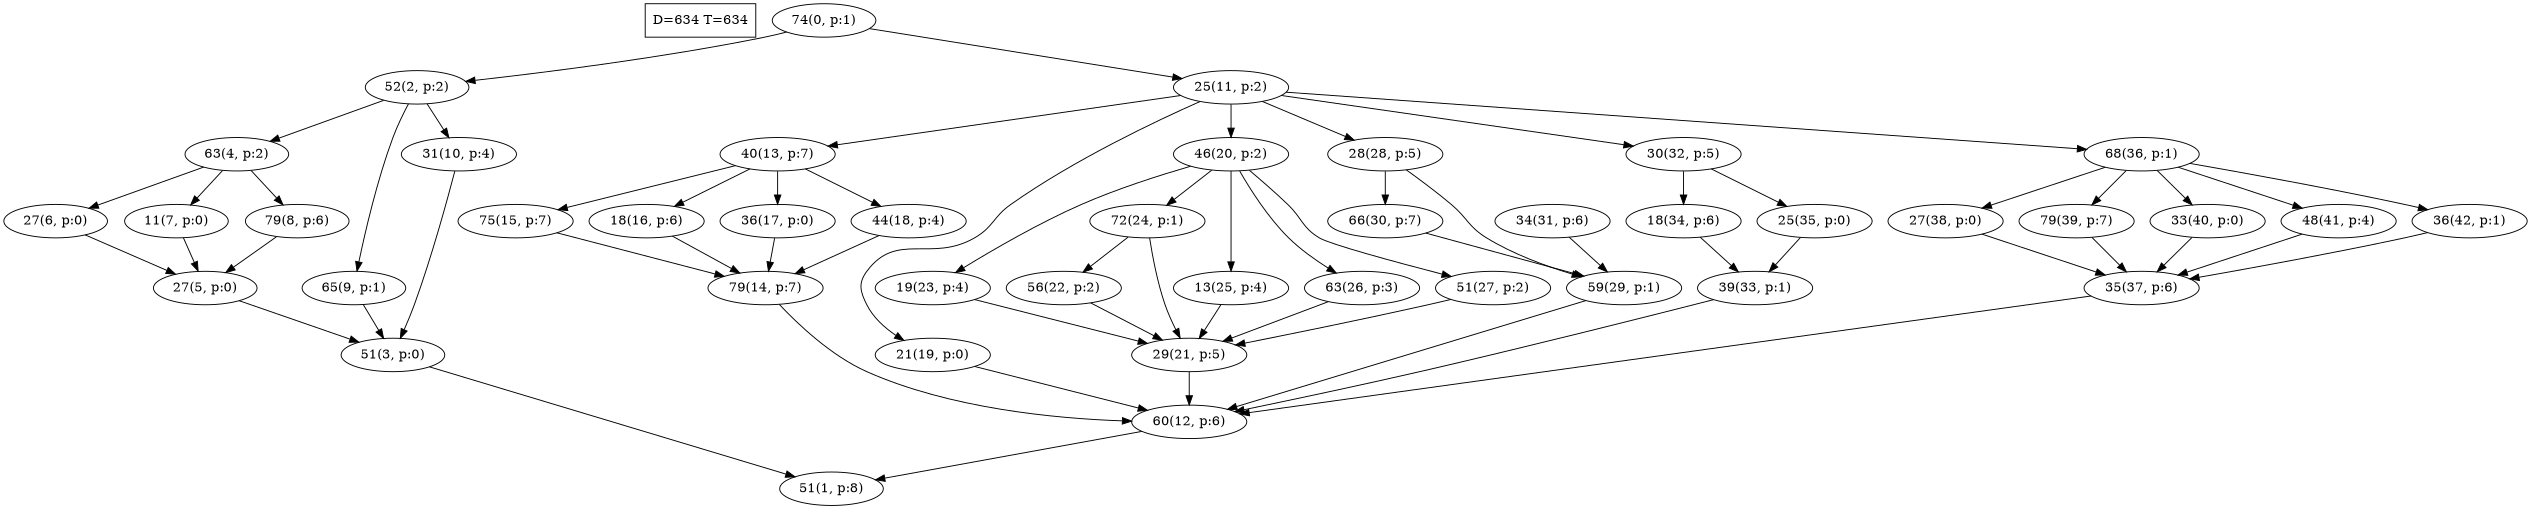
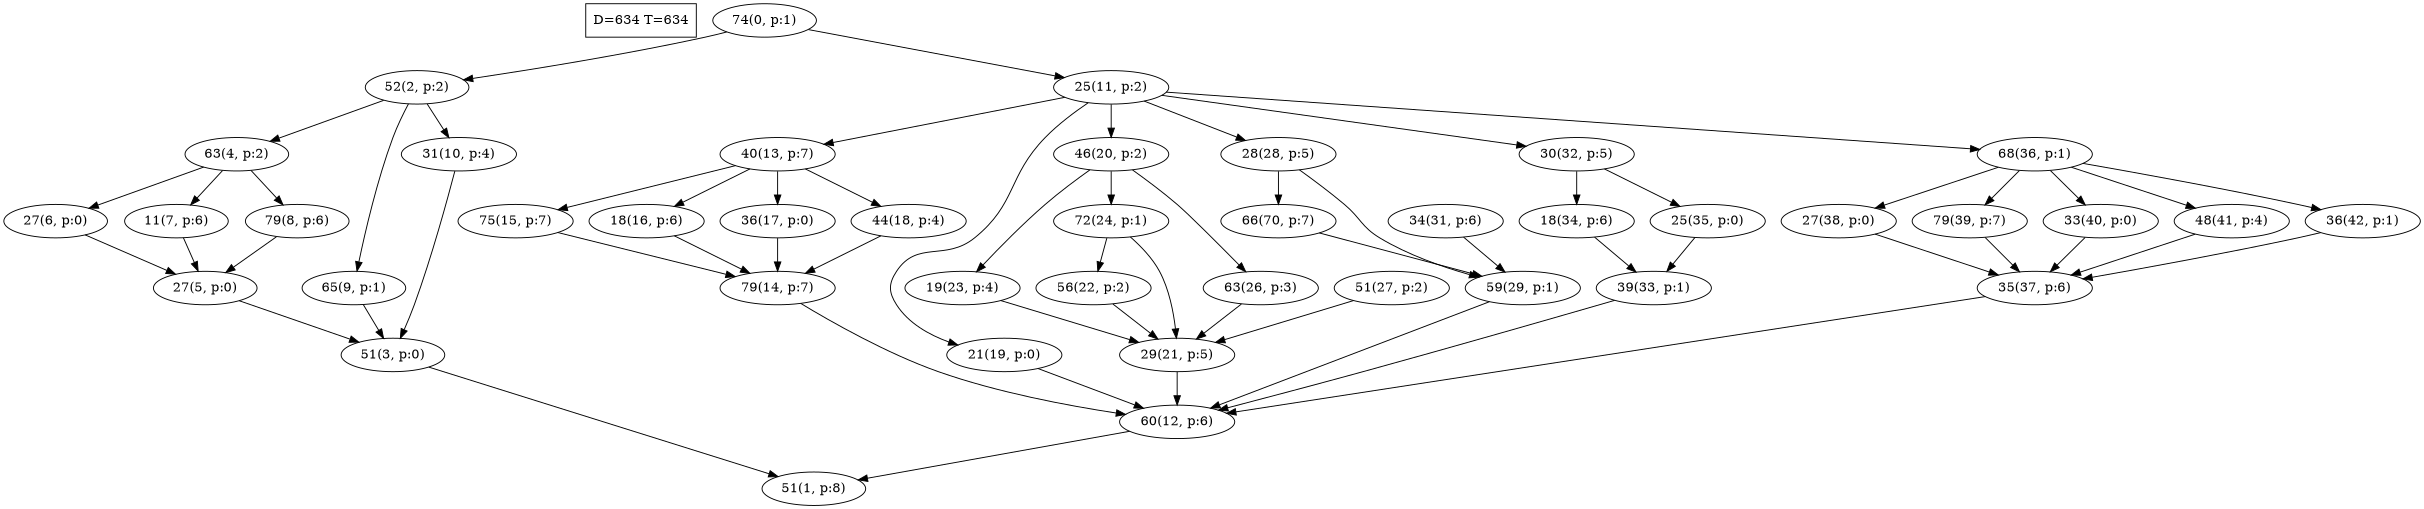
node "11(7, p:0)": label "11(7, p:0)" -> "11(7, p:6)"
node "66(30, p:7)": label "66(30, p:7)" -> "66(70, p:7)"
edge "46(20, p:2)" -> "51(27, p:2)": removed
node "13(25, p:4)": removed
